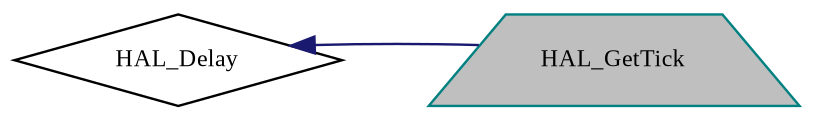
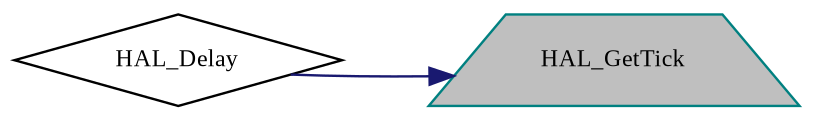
edge "HAL_GetTick" -> "HAL_Delay": reversed
